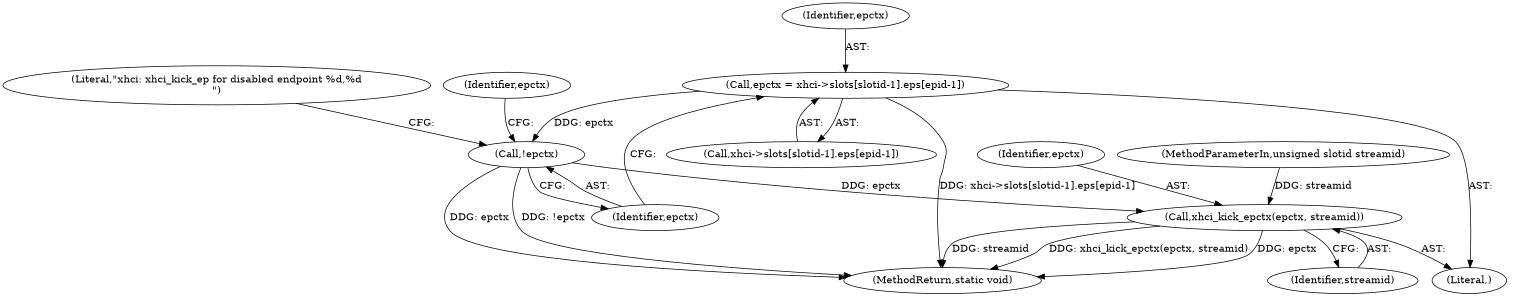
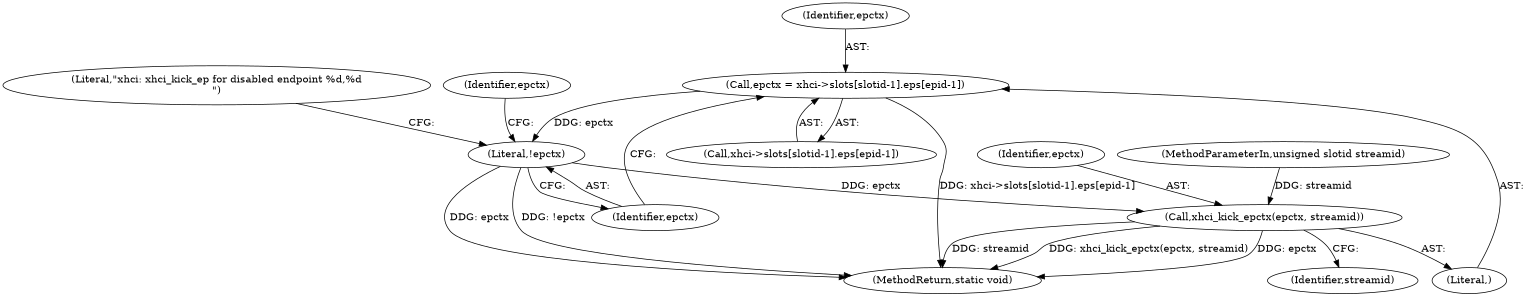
edge "(Call,epctx = xhci->slots[slotid-1].eps[epid-1])" -> "(Literal,)": reversed
node "(Call,!epctx)": label "(Call,!epctx)" -> "(Literal,!epctx)"
edge "(Identifier,streamid)" -> "(Call,xhci_kick_epctx(epctx, streamid))": removed, label "AST:"
